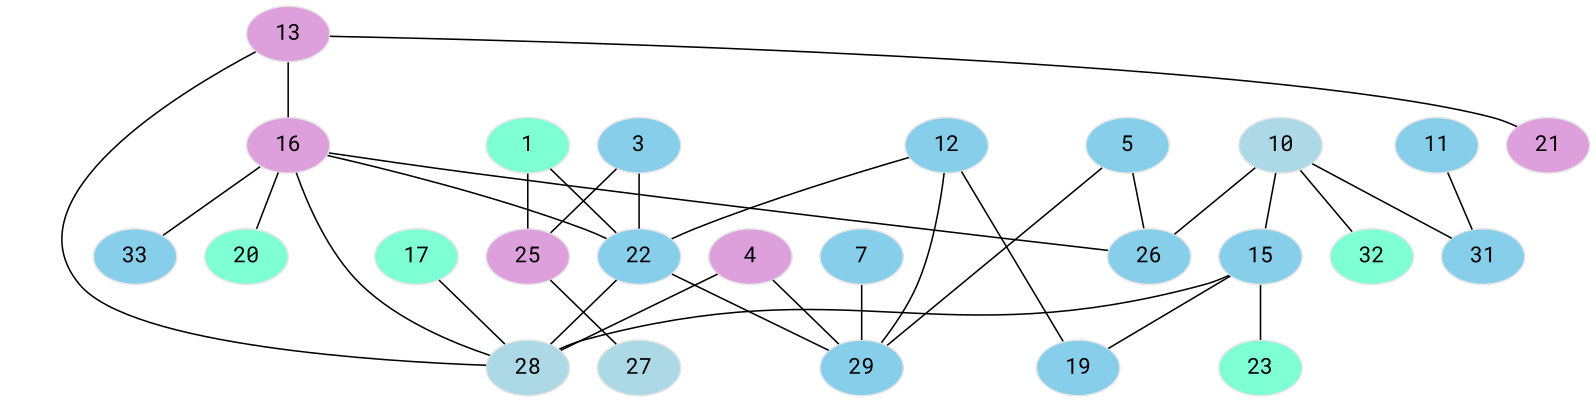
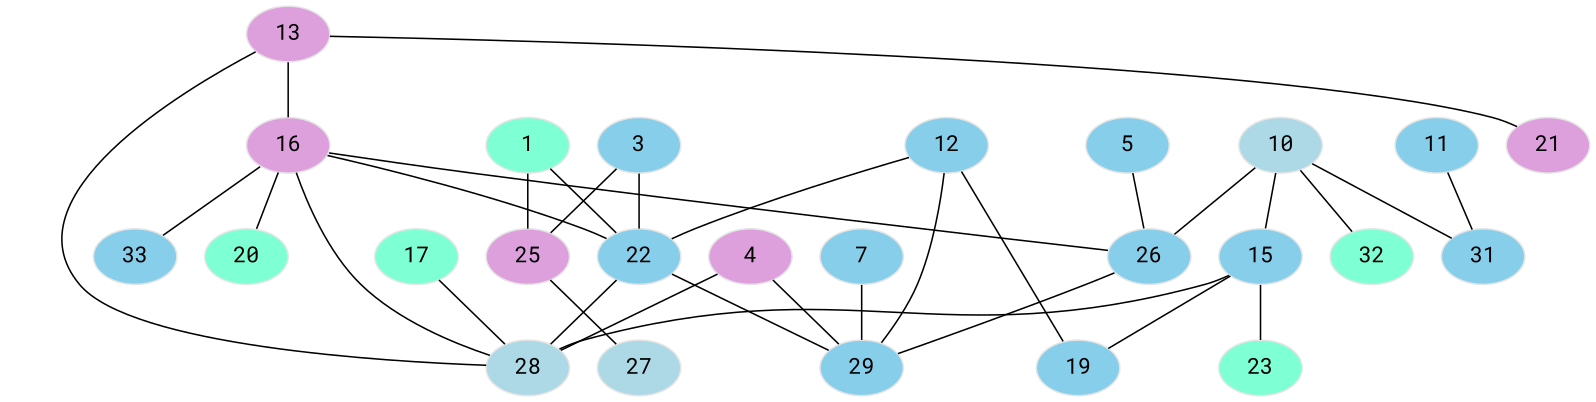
edge "5" -- "29": now "26" -- "29"
